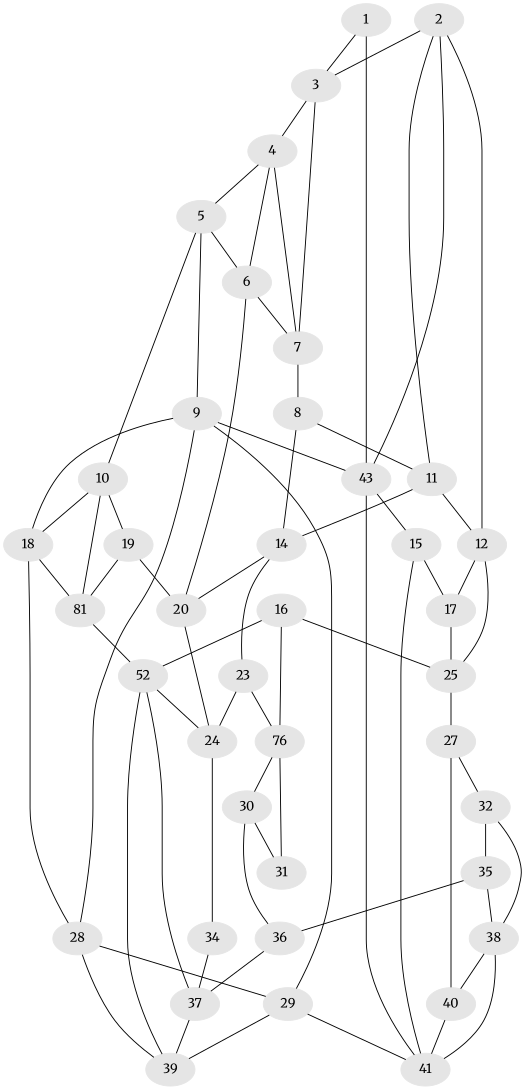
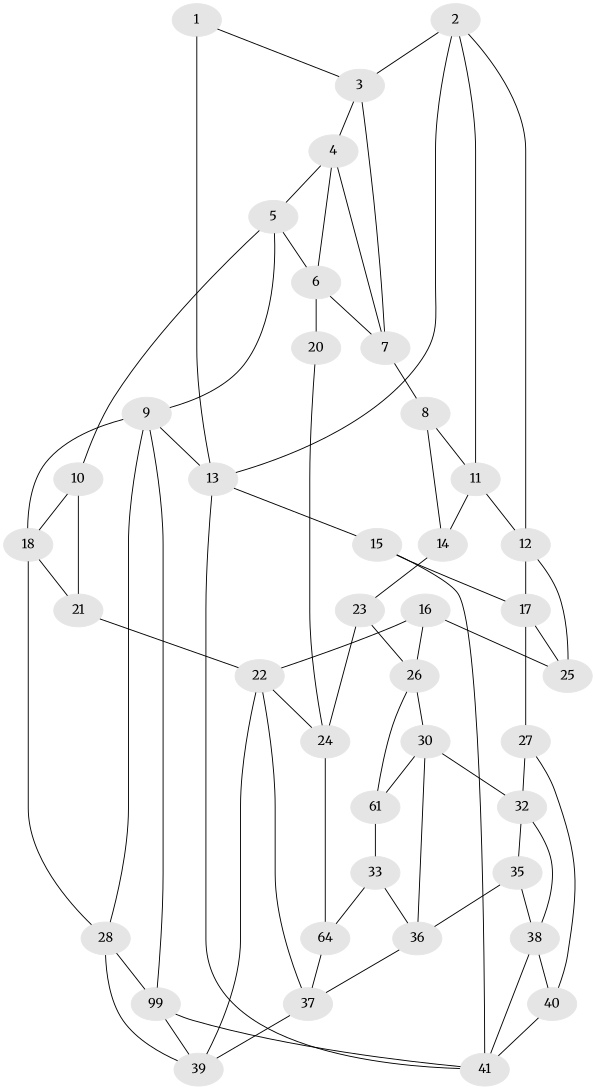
node "43": label "43" -> "13"
node "19": removed
edge "14" -- "20": removed
node "81": label "81" -> "21"
node "52": label "52" -> "22"
edge "25" -- "27": now "17" -- "27"
node "76": label "76" -> "26"
edge "30" -- "32": added
node "31": label "31" -> "61"
node "33": added
node "34": label "34" -> "64"
node "29": label "29" -> "99"
